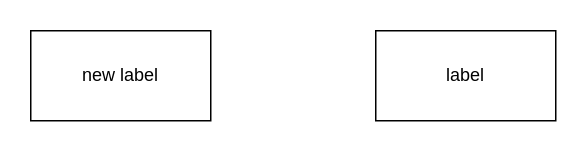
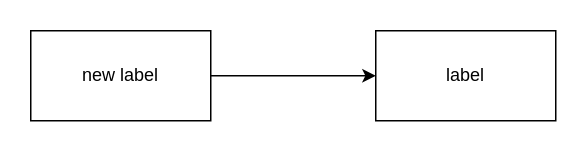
edge "new label" -> "label": added
